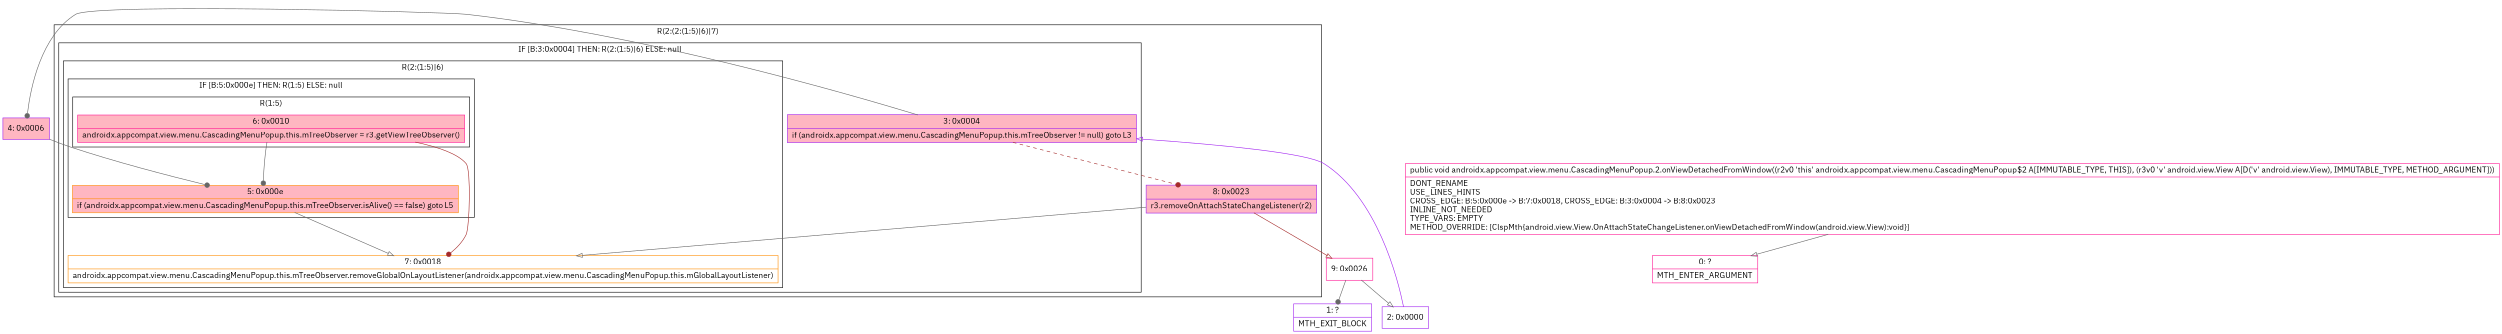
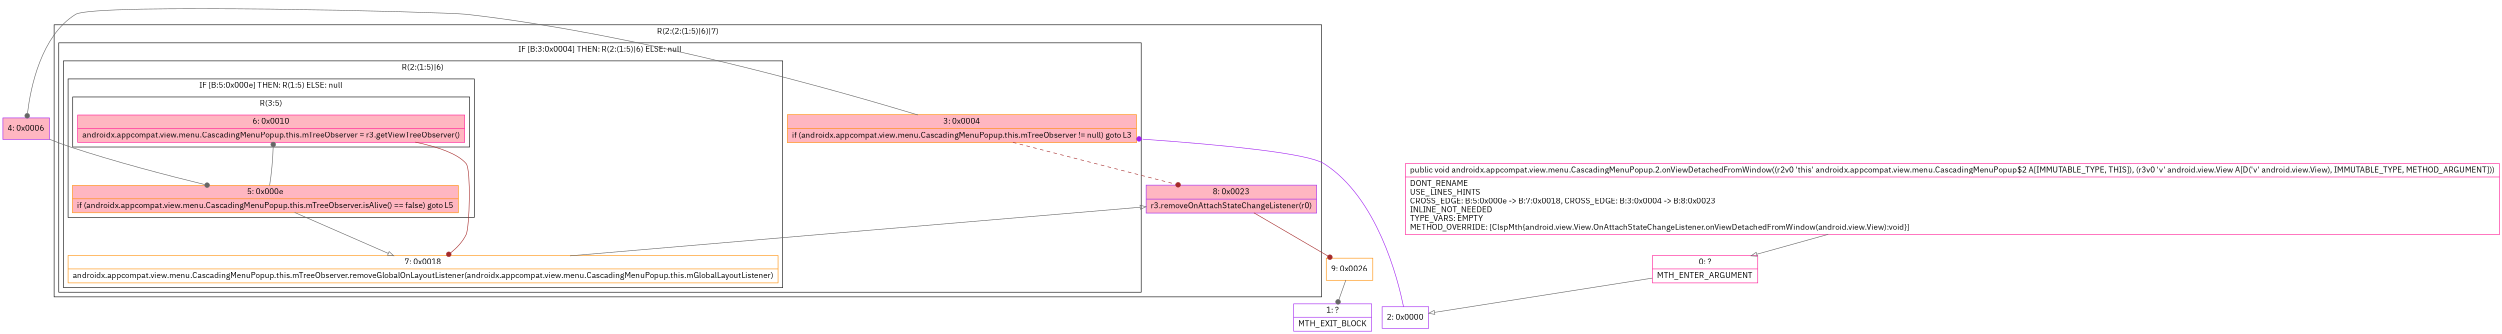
cluster "R(1:5)": label "R(1:5)" -> "R(3:5)"
node "3: 0x0004": color purple -> darkorange
edge "6: 0x0010" -> "5: 0x000e": reversed
edge "2: 0x0000" -> "3: 0x0004": arrowhead onormal -> dot
node "8: 0x0023": text "r3.removeOnAttachStateChangeListener(r2)" -> "r3.removeOnAttachStateChangeListener(r0)"
edge "8: 0x0023" -> "7: 0x0018": reversed
edge "8: 0x0023" -> "9: 0x0026": arrowhead onormal -> dot
node "9: 0x0026": color deeppink -> darkorange
edge "9: 0x0026" -> "2: 0x0000": now "0: ?" -> "2: 0x0000"
